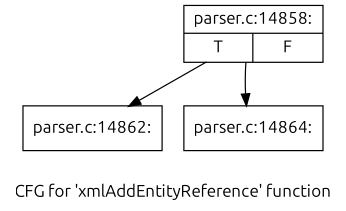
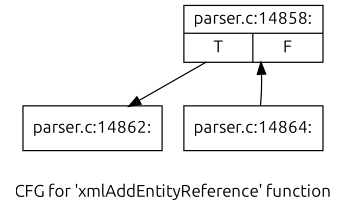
edge "parser.c:14858:" -> "parser.c:14864:": reversed
